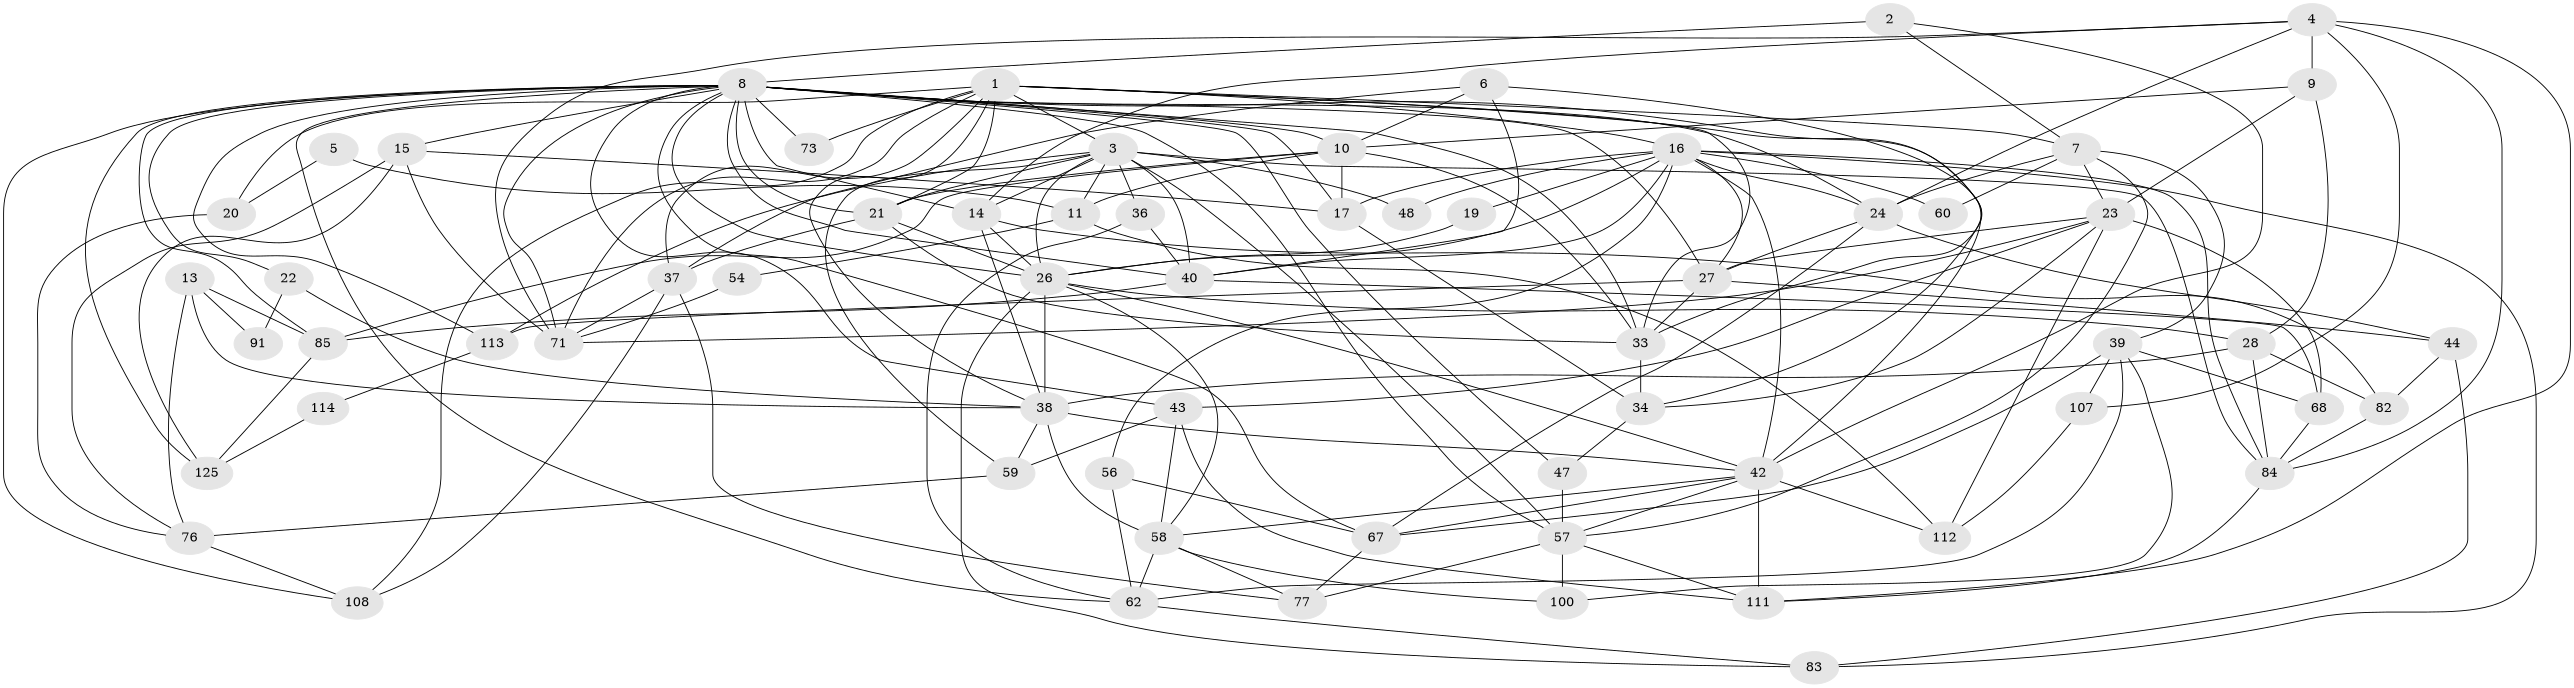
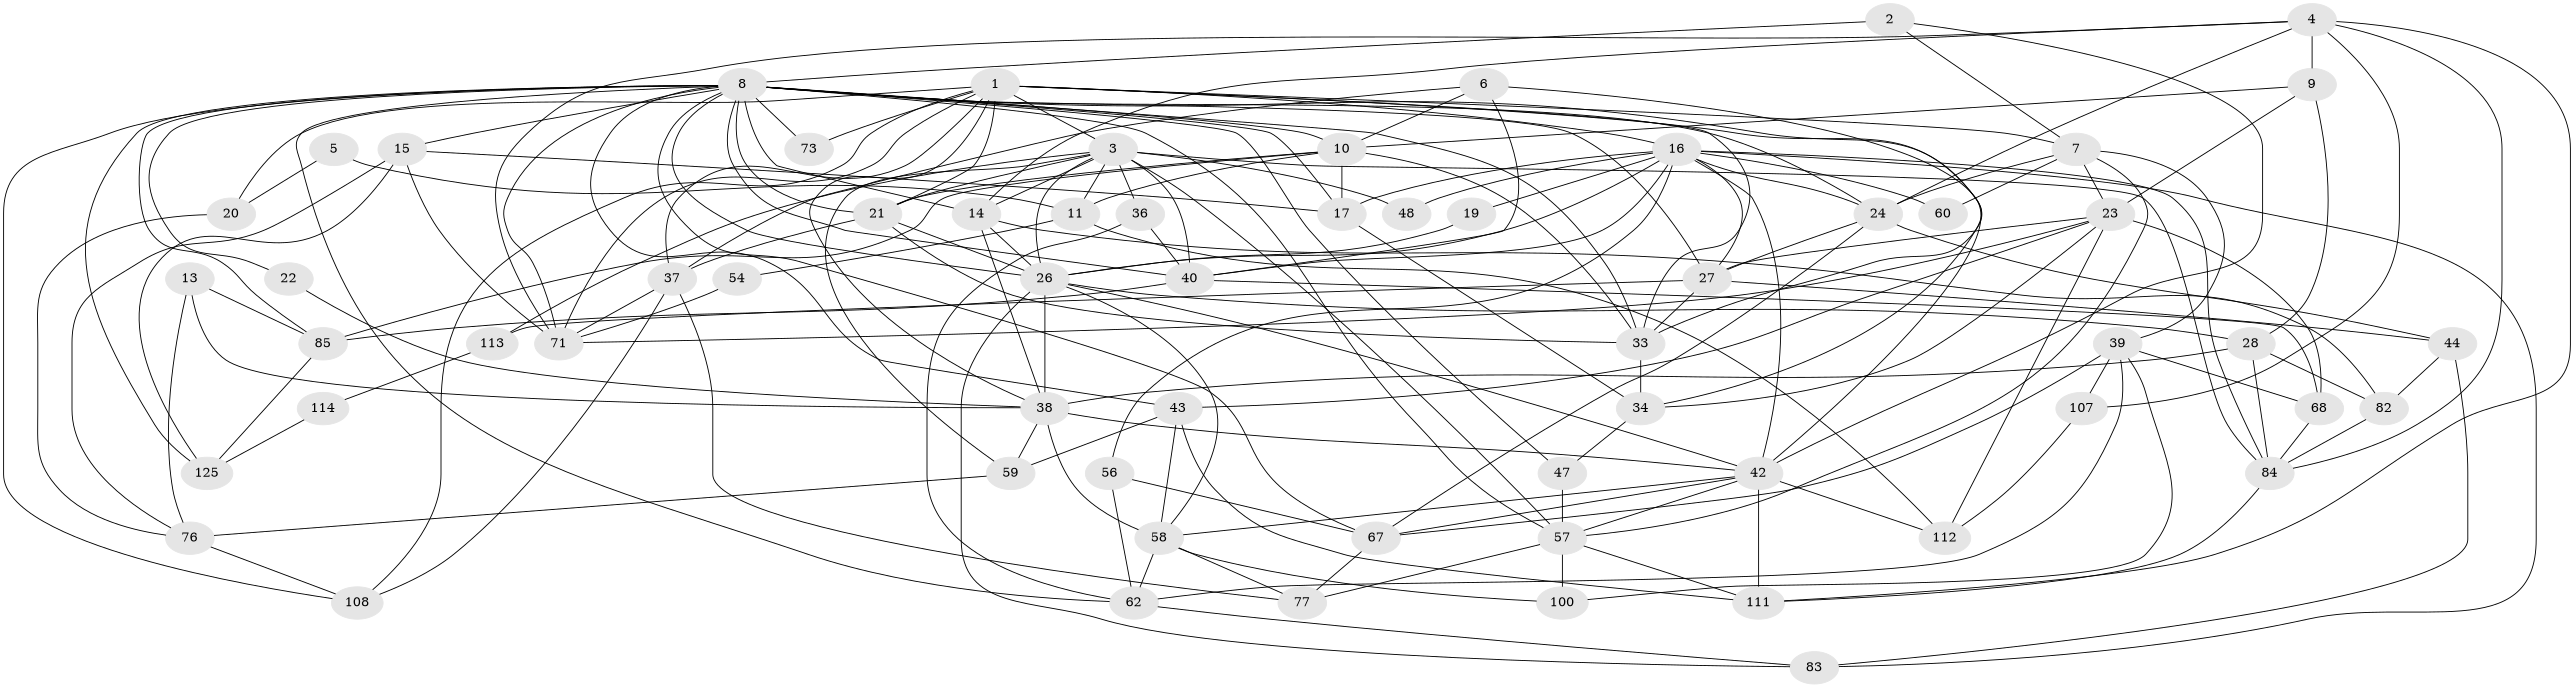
edge "8" -- "113": removed
node "91": removed
